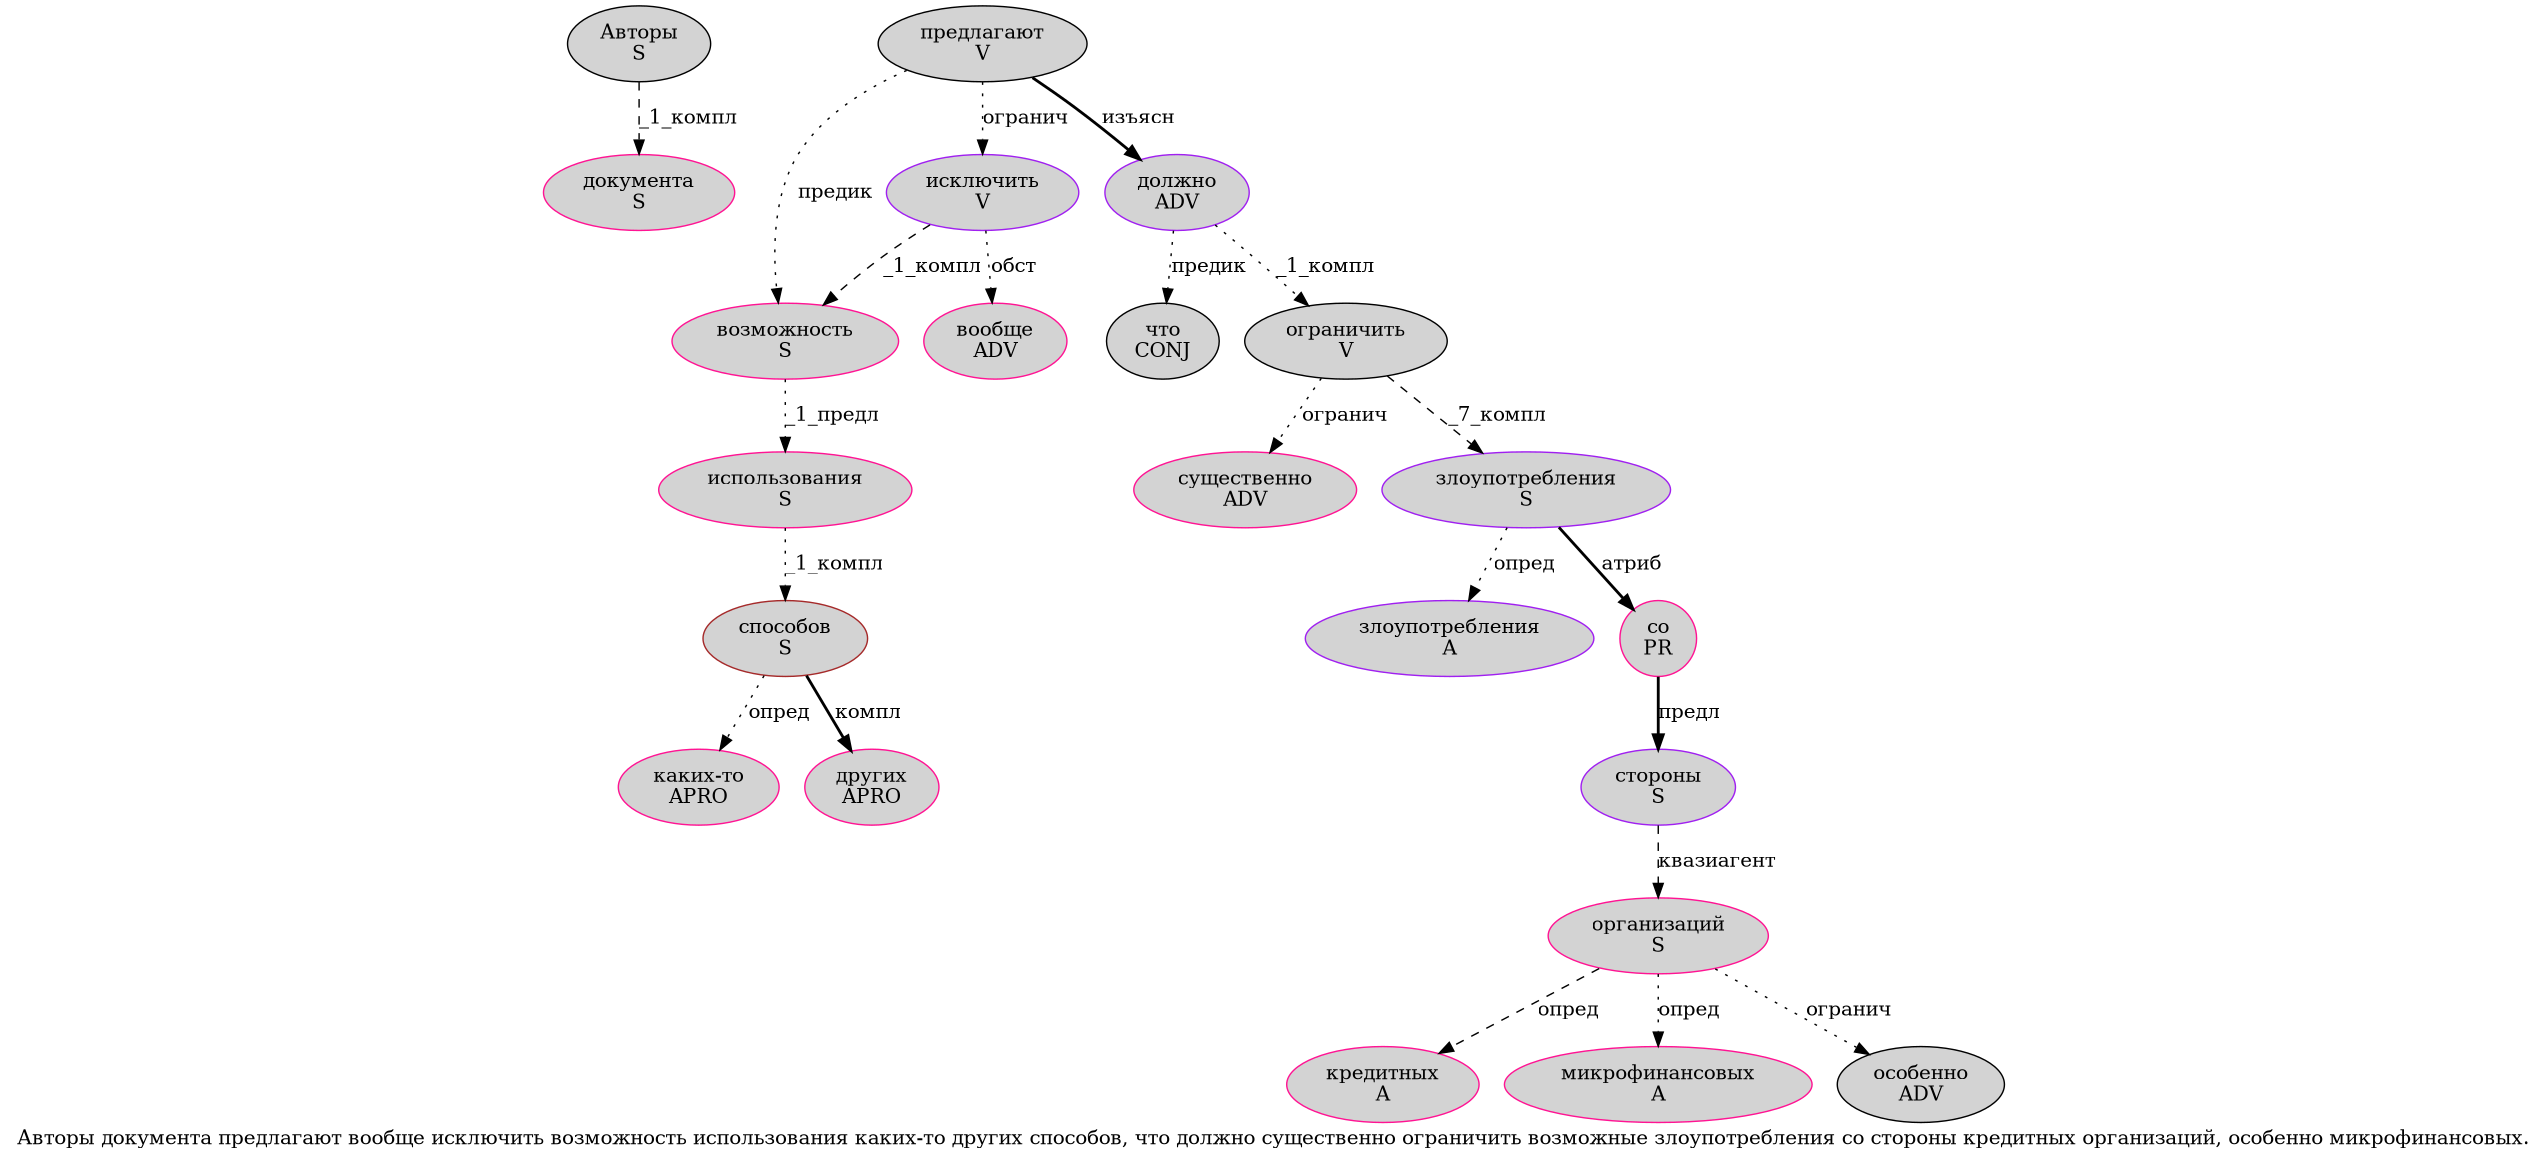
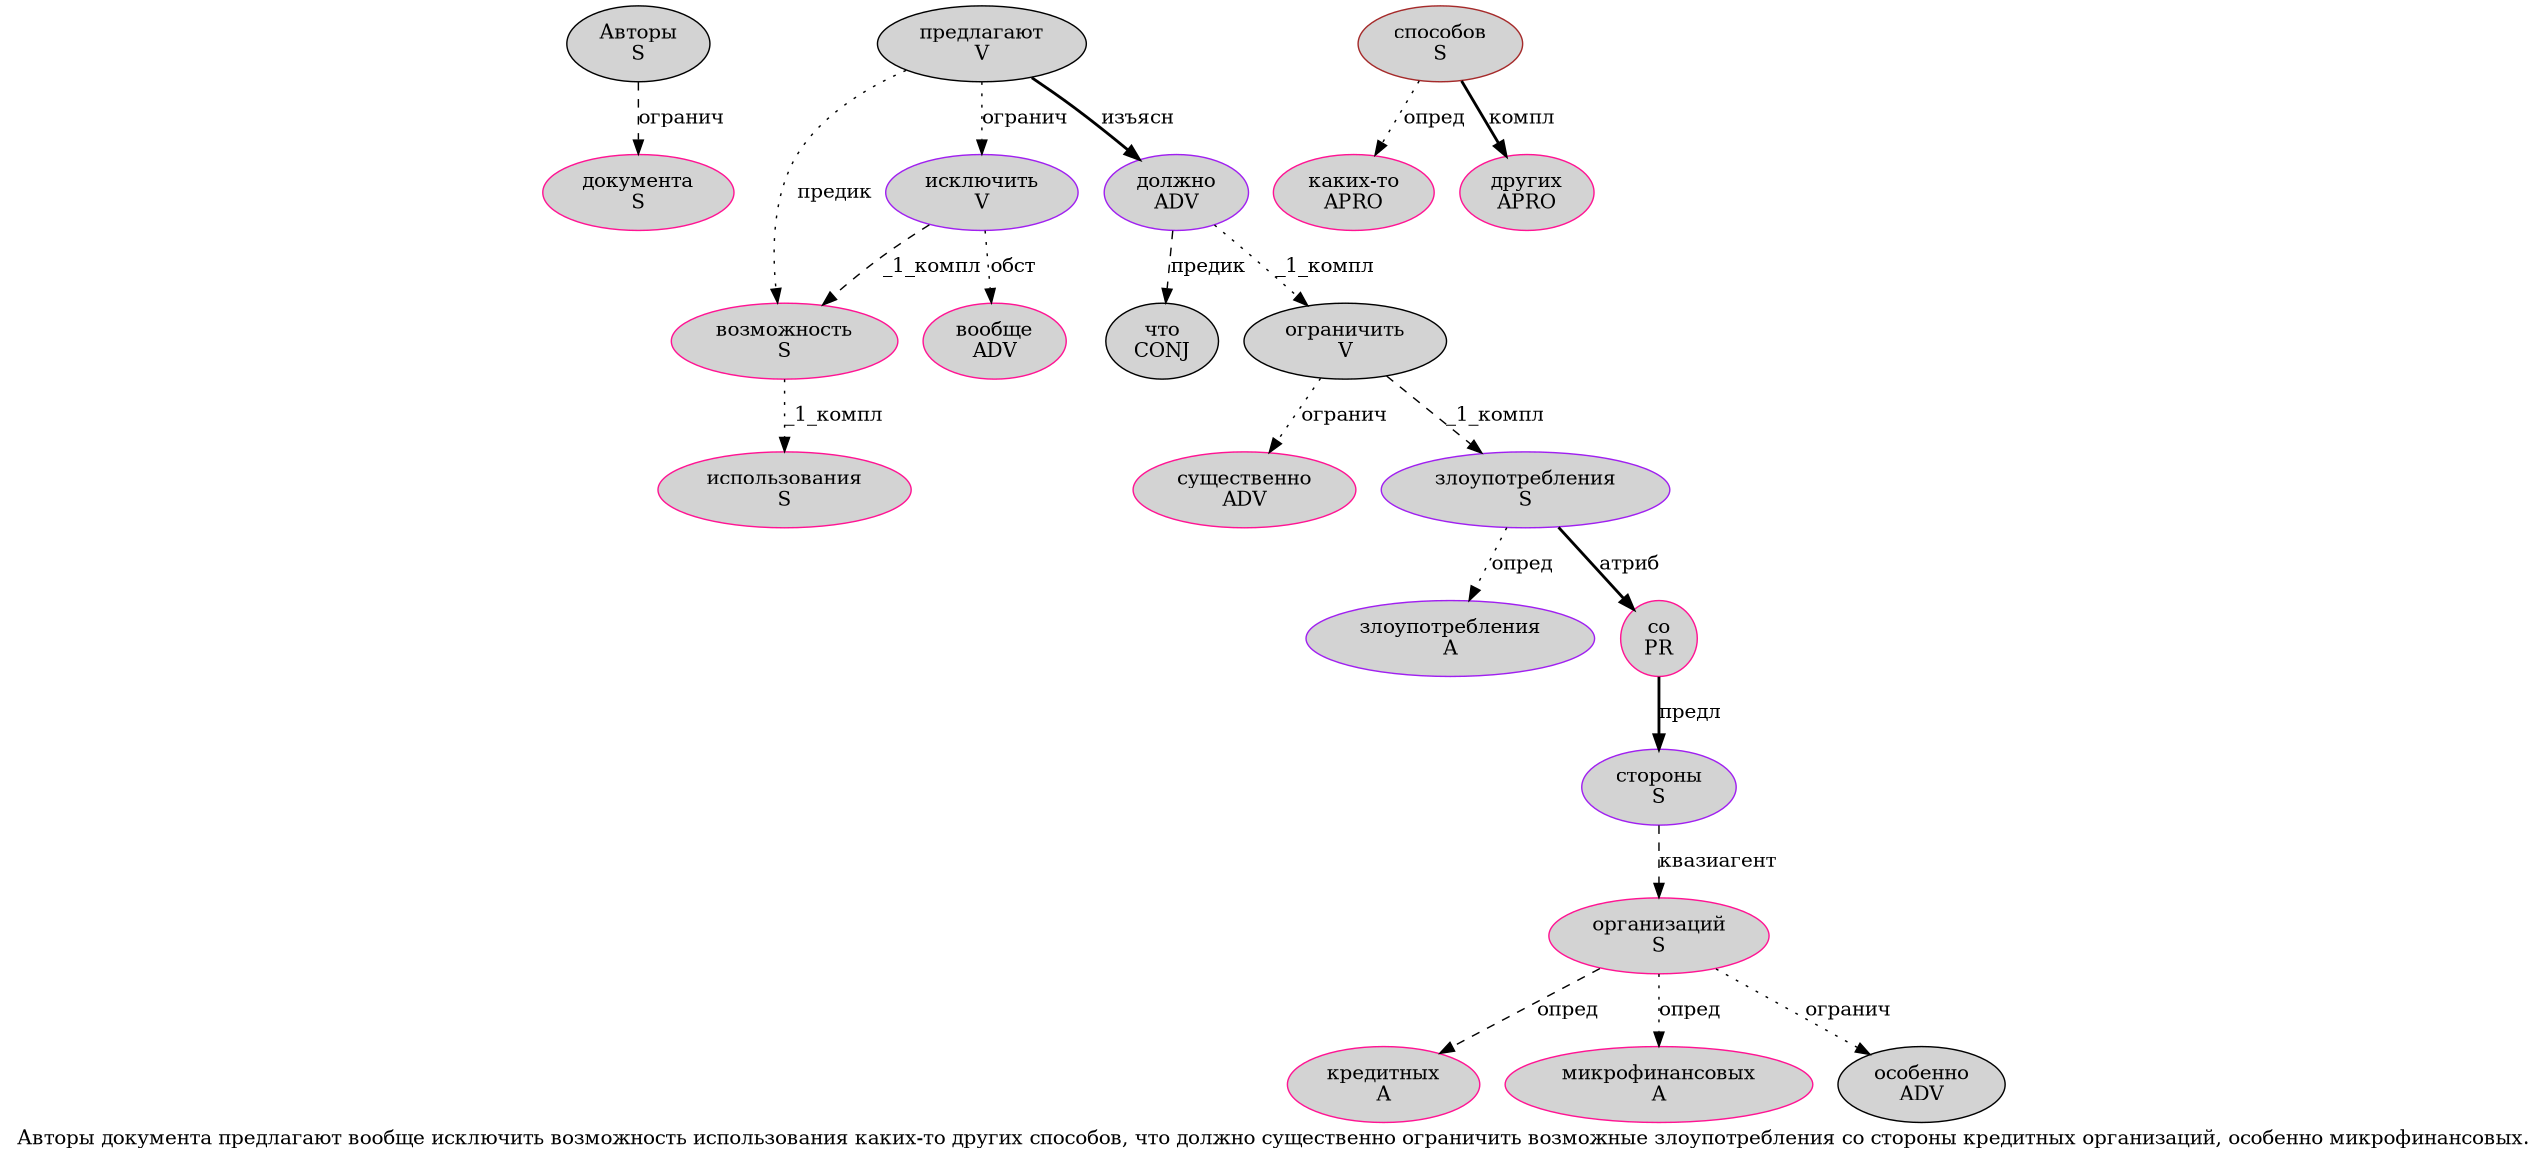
edge "Авторы S" -> "документа S": label "_1_компл" -> "огранич"
edge "должно ADV" -> "что CONJ": style dotted -> dashed
edge "возможность S" -> "использования S": label "_1_предл" -> "_1_компл"
edge "ограничить V" -> "злоупотребления S": label "_7_компл" -> "_1_компл"
edge "использования S" -> "способов S": removed, label "_1_компл"
